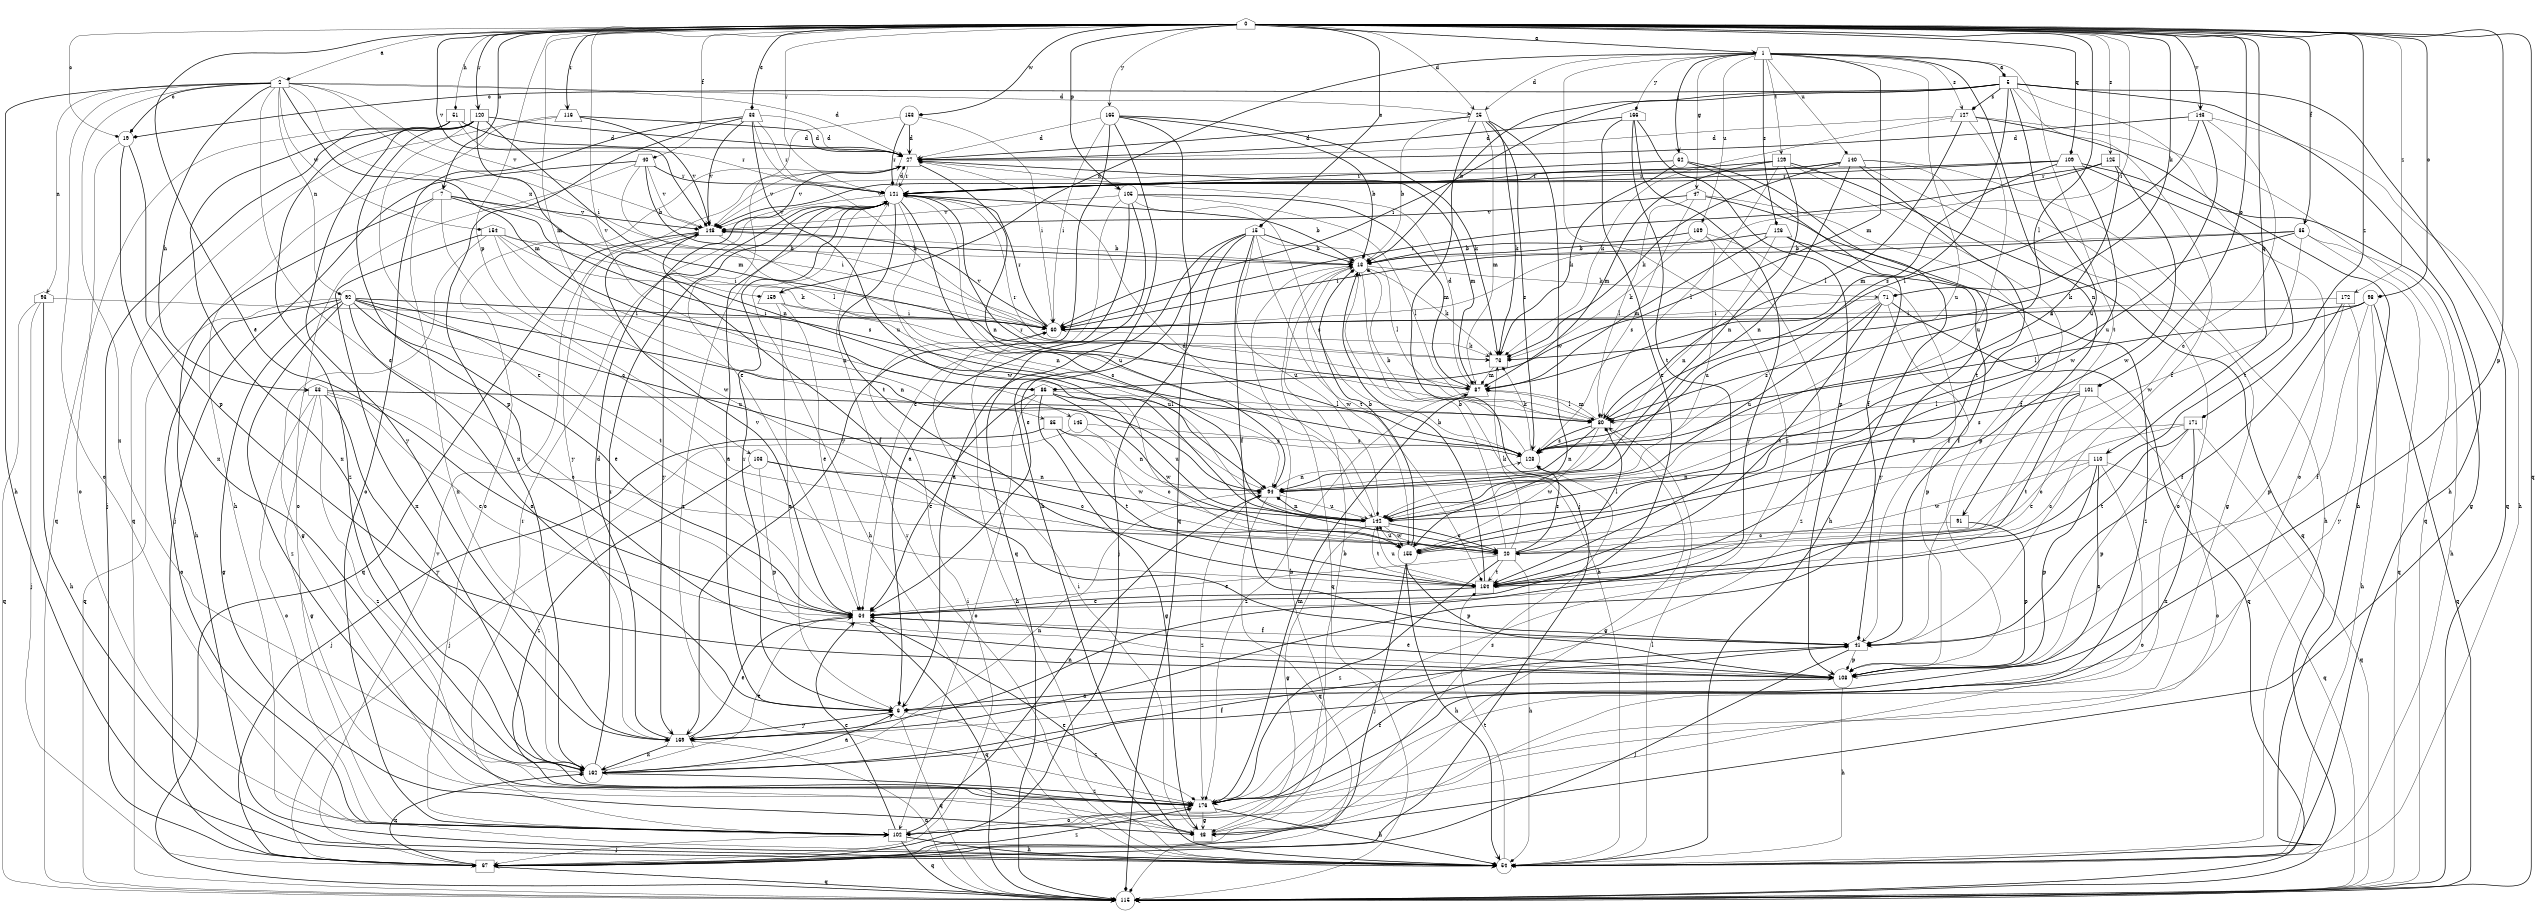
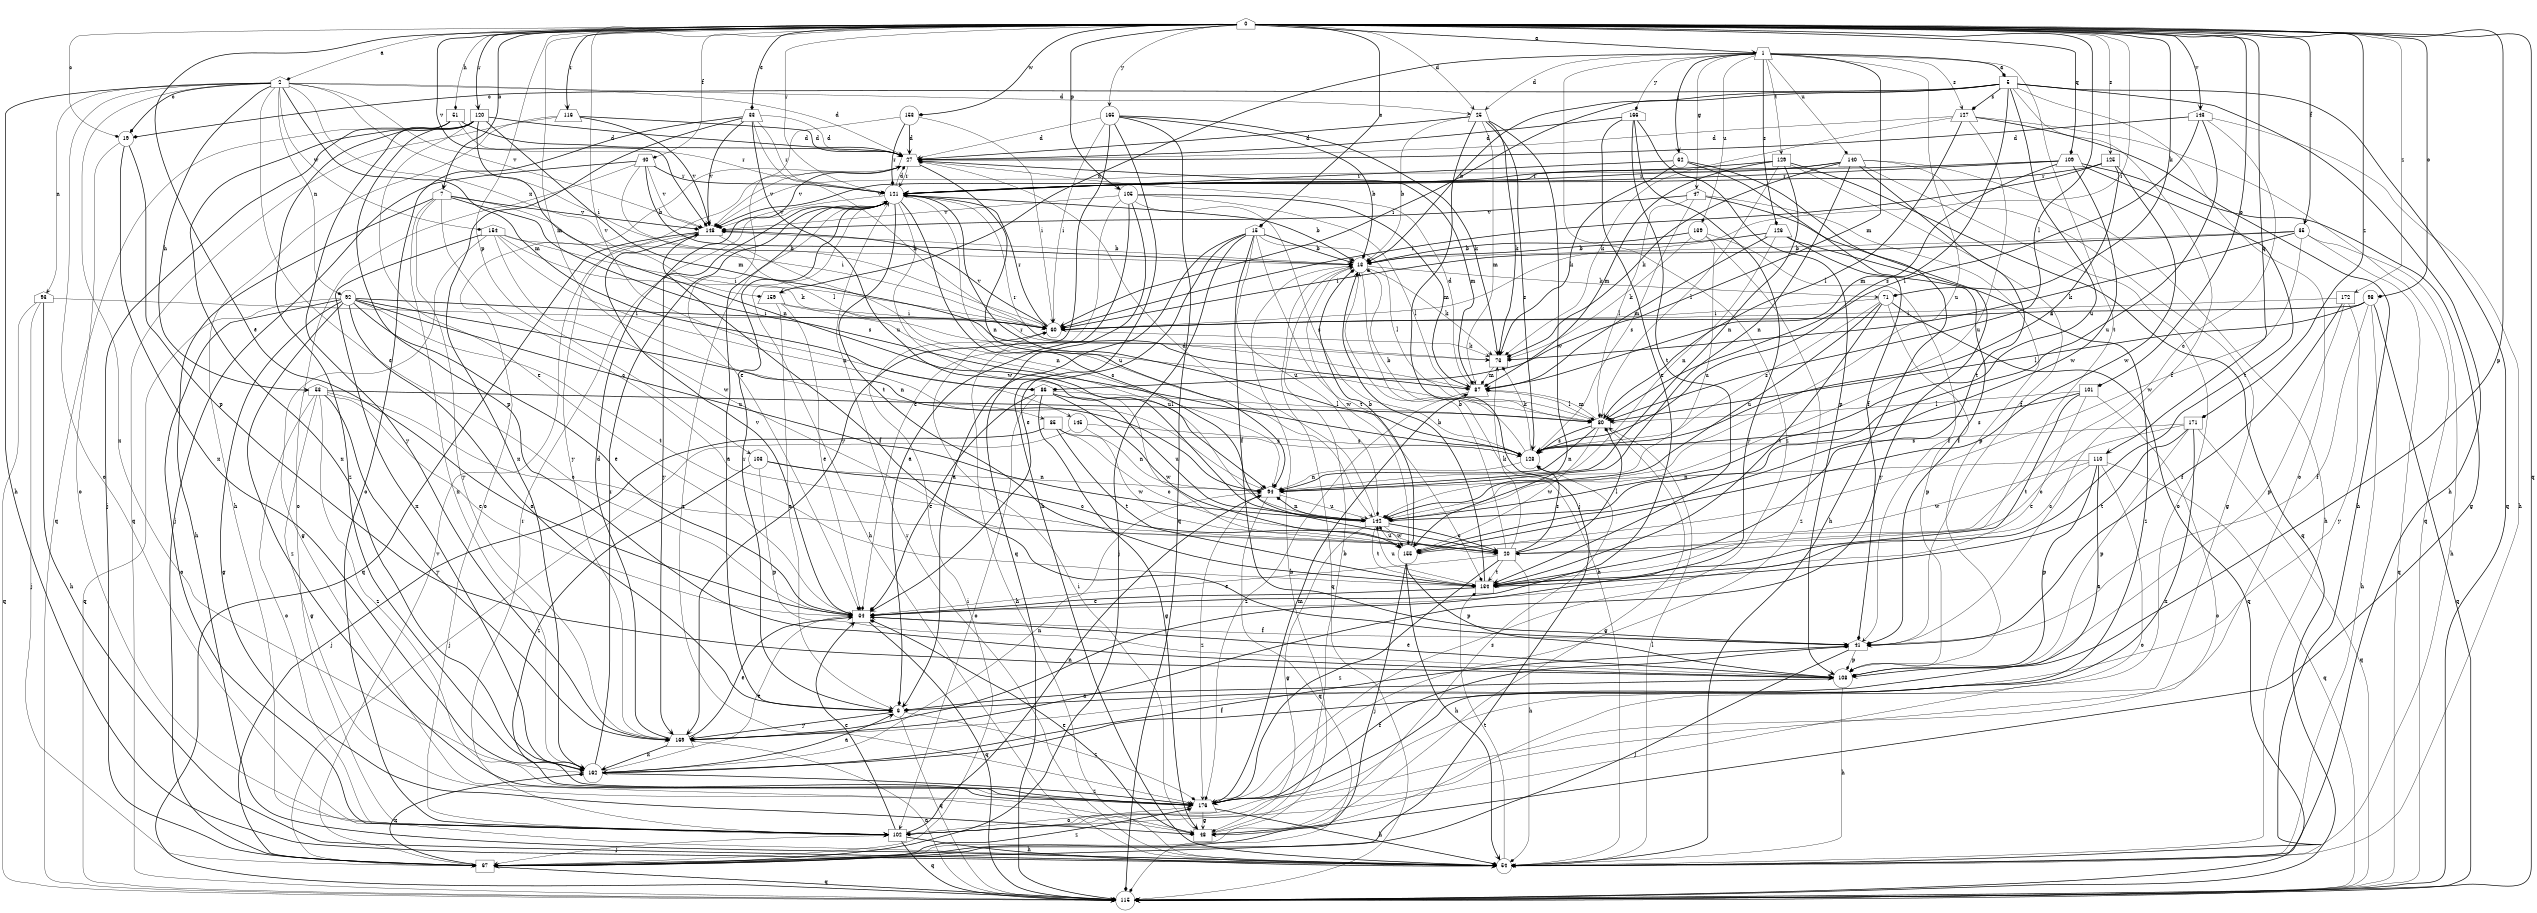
edge "94" -> "128": reversed
edge "7" -> "169": added, label "y"
node "91": removed
